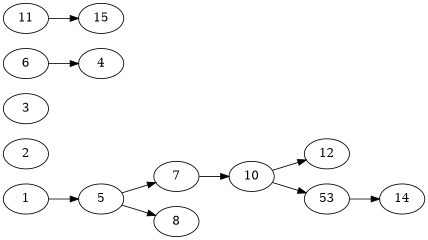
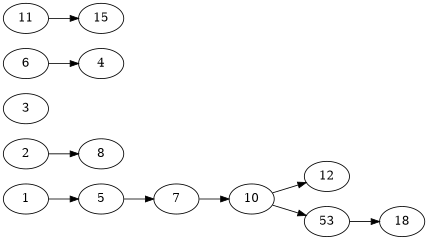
node "14": label "14" -> "18"
edge "5" -> "8": now "2" -> "8"
